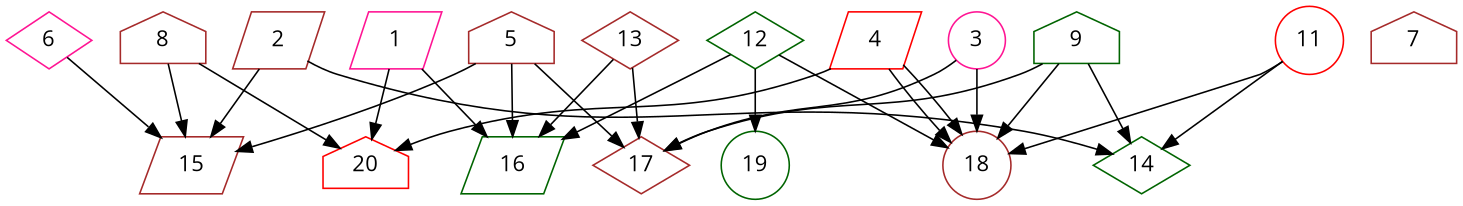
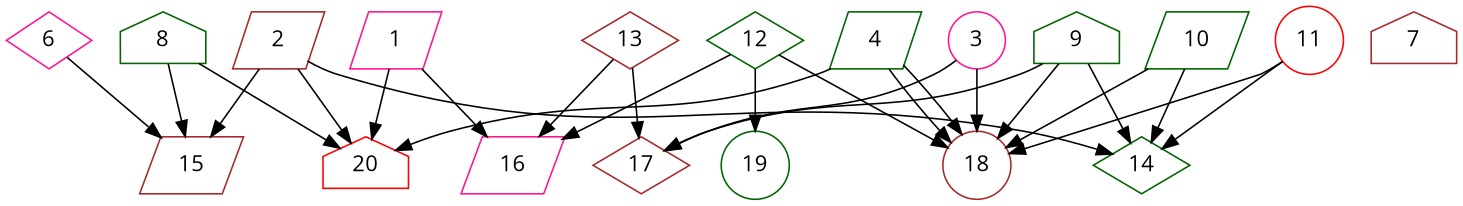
node "8": color brown -> darkgreen
node "5": removed
node "4": color red -> darkgreen
node "10": added
edge "2" -> "20": added
node "16": color darkgreen -> deeppink
